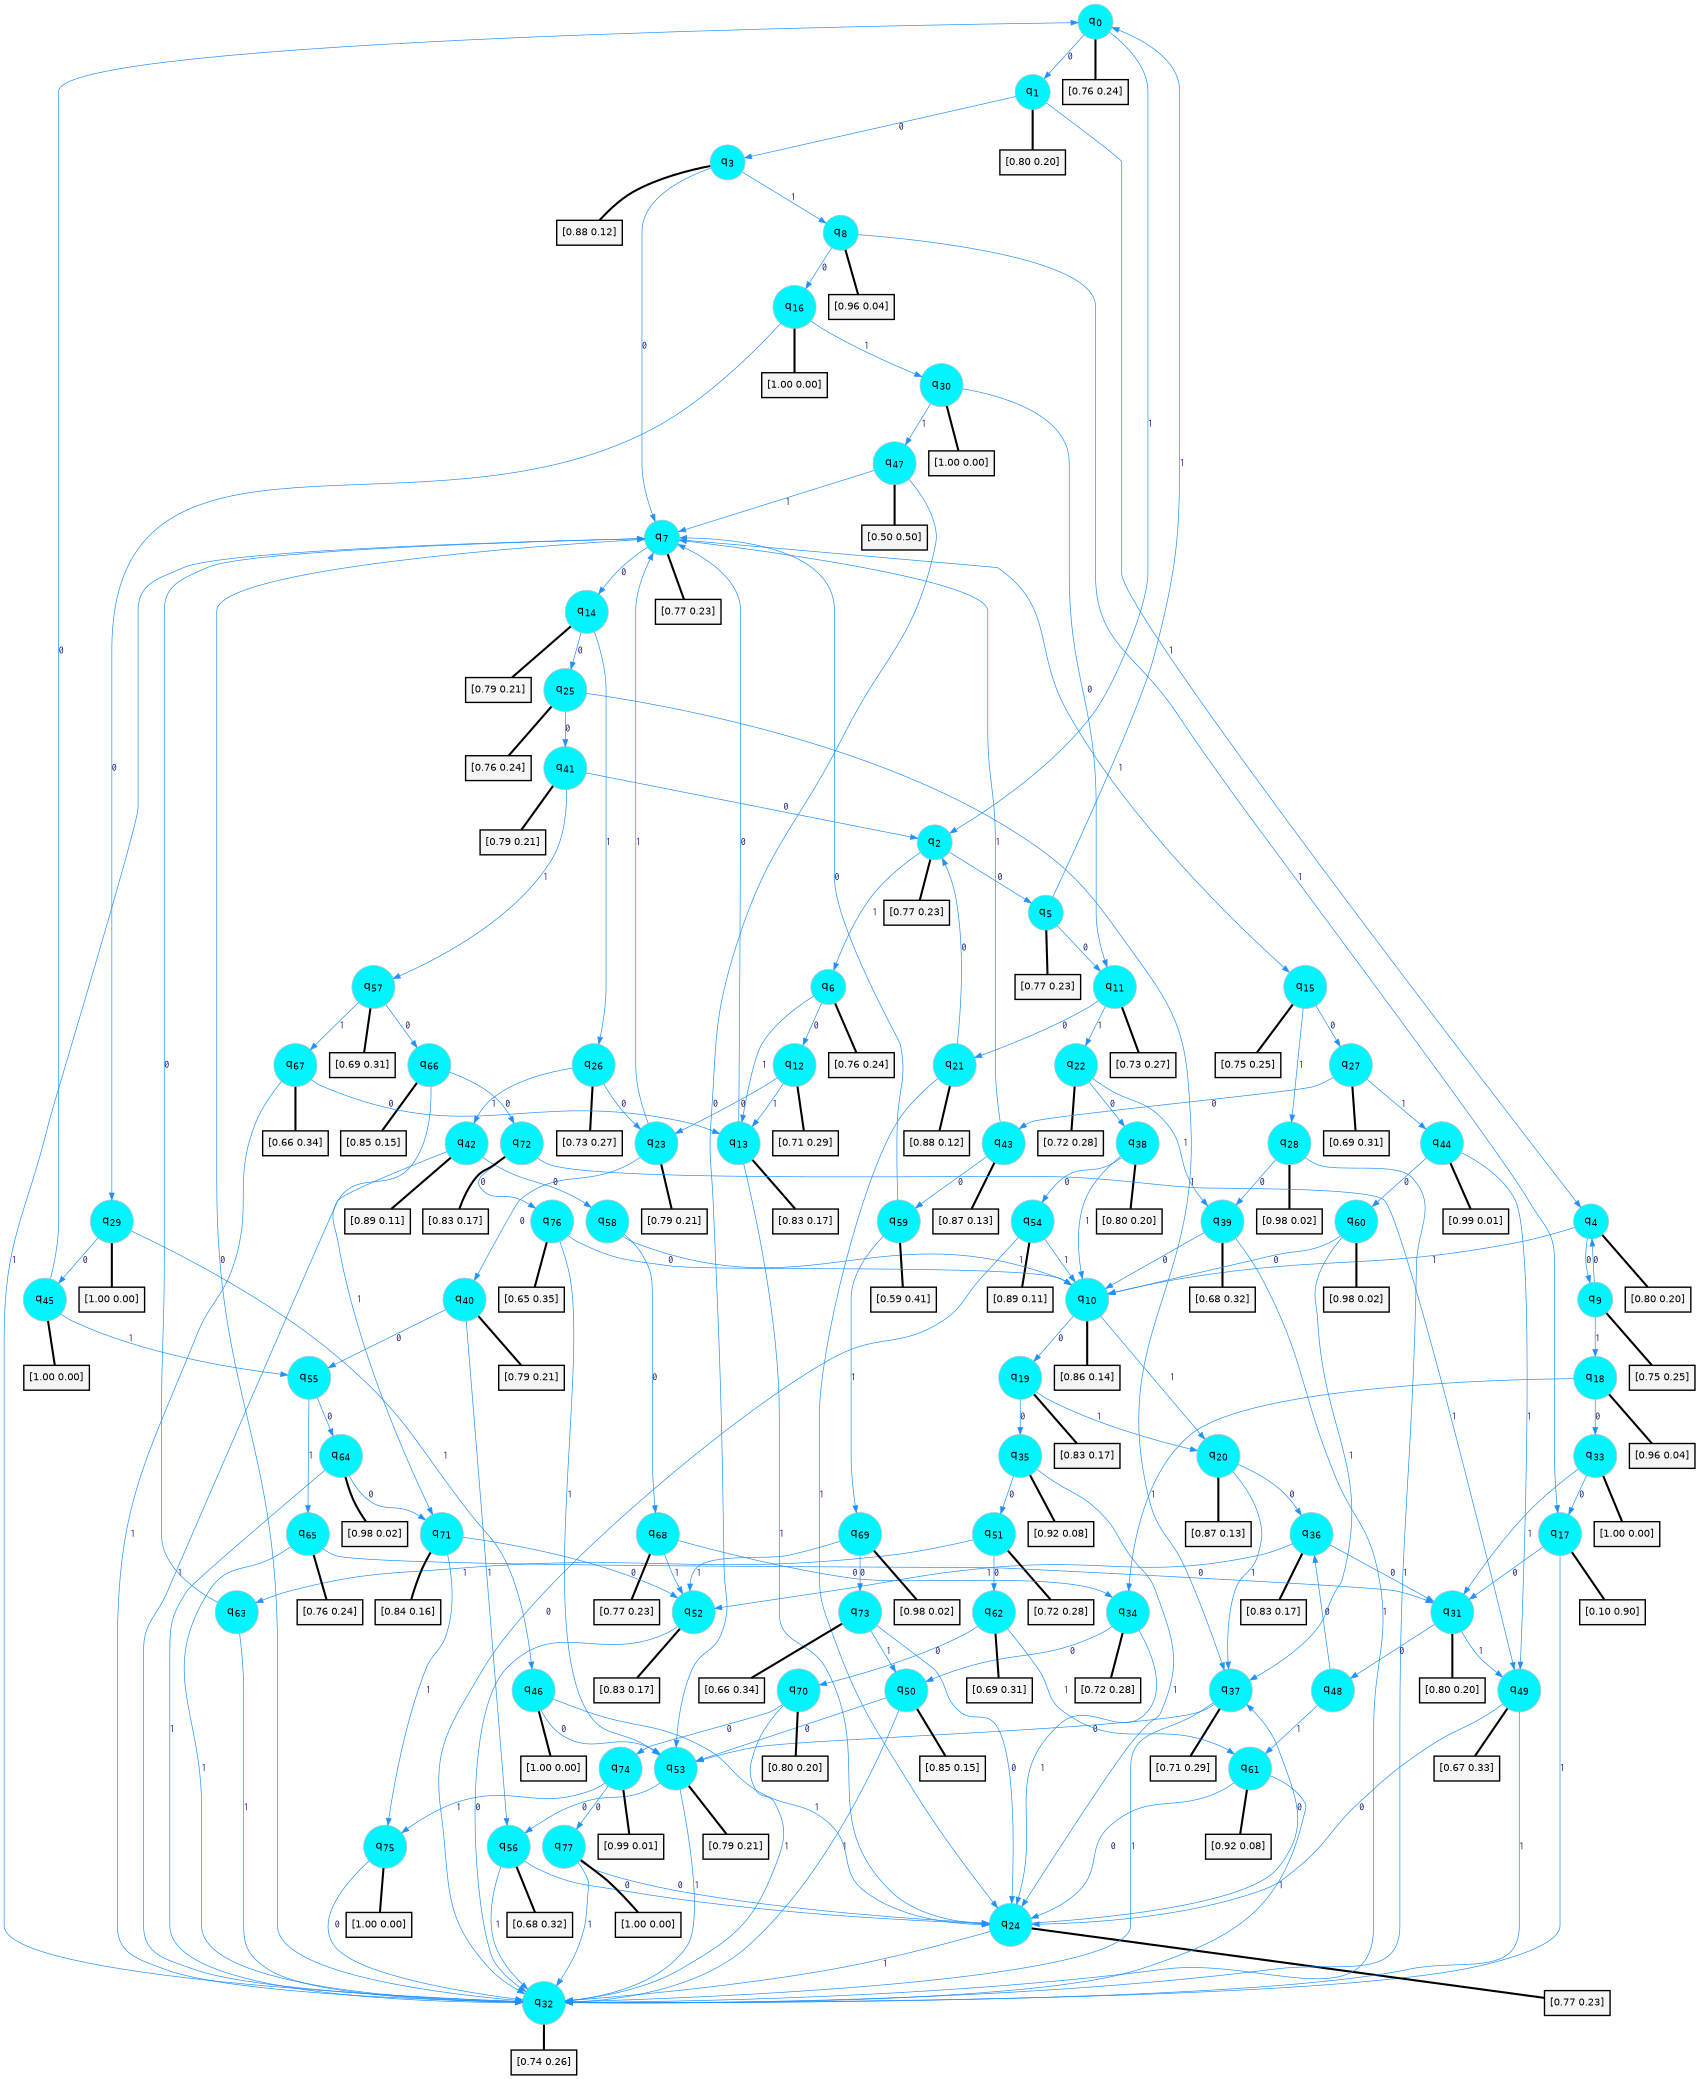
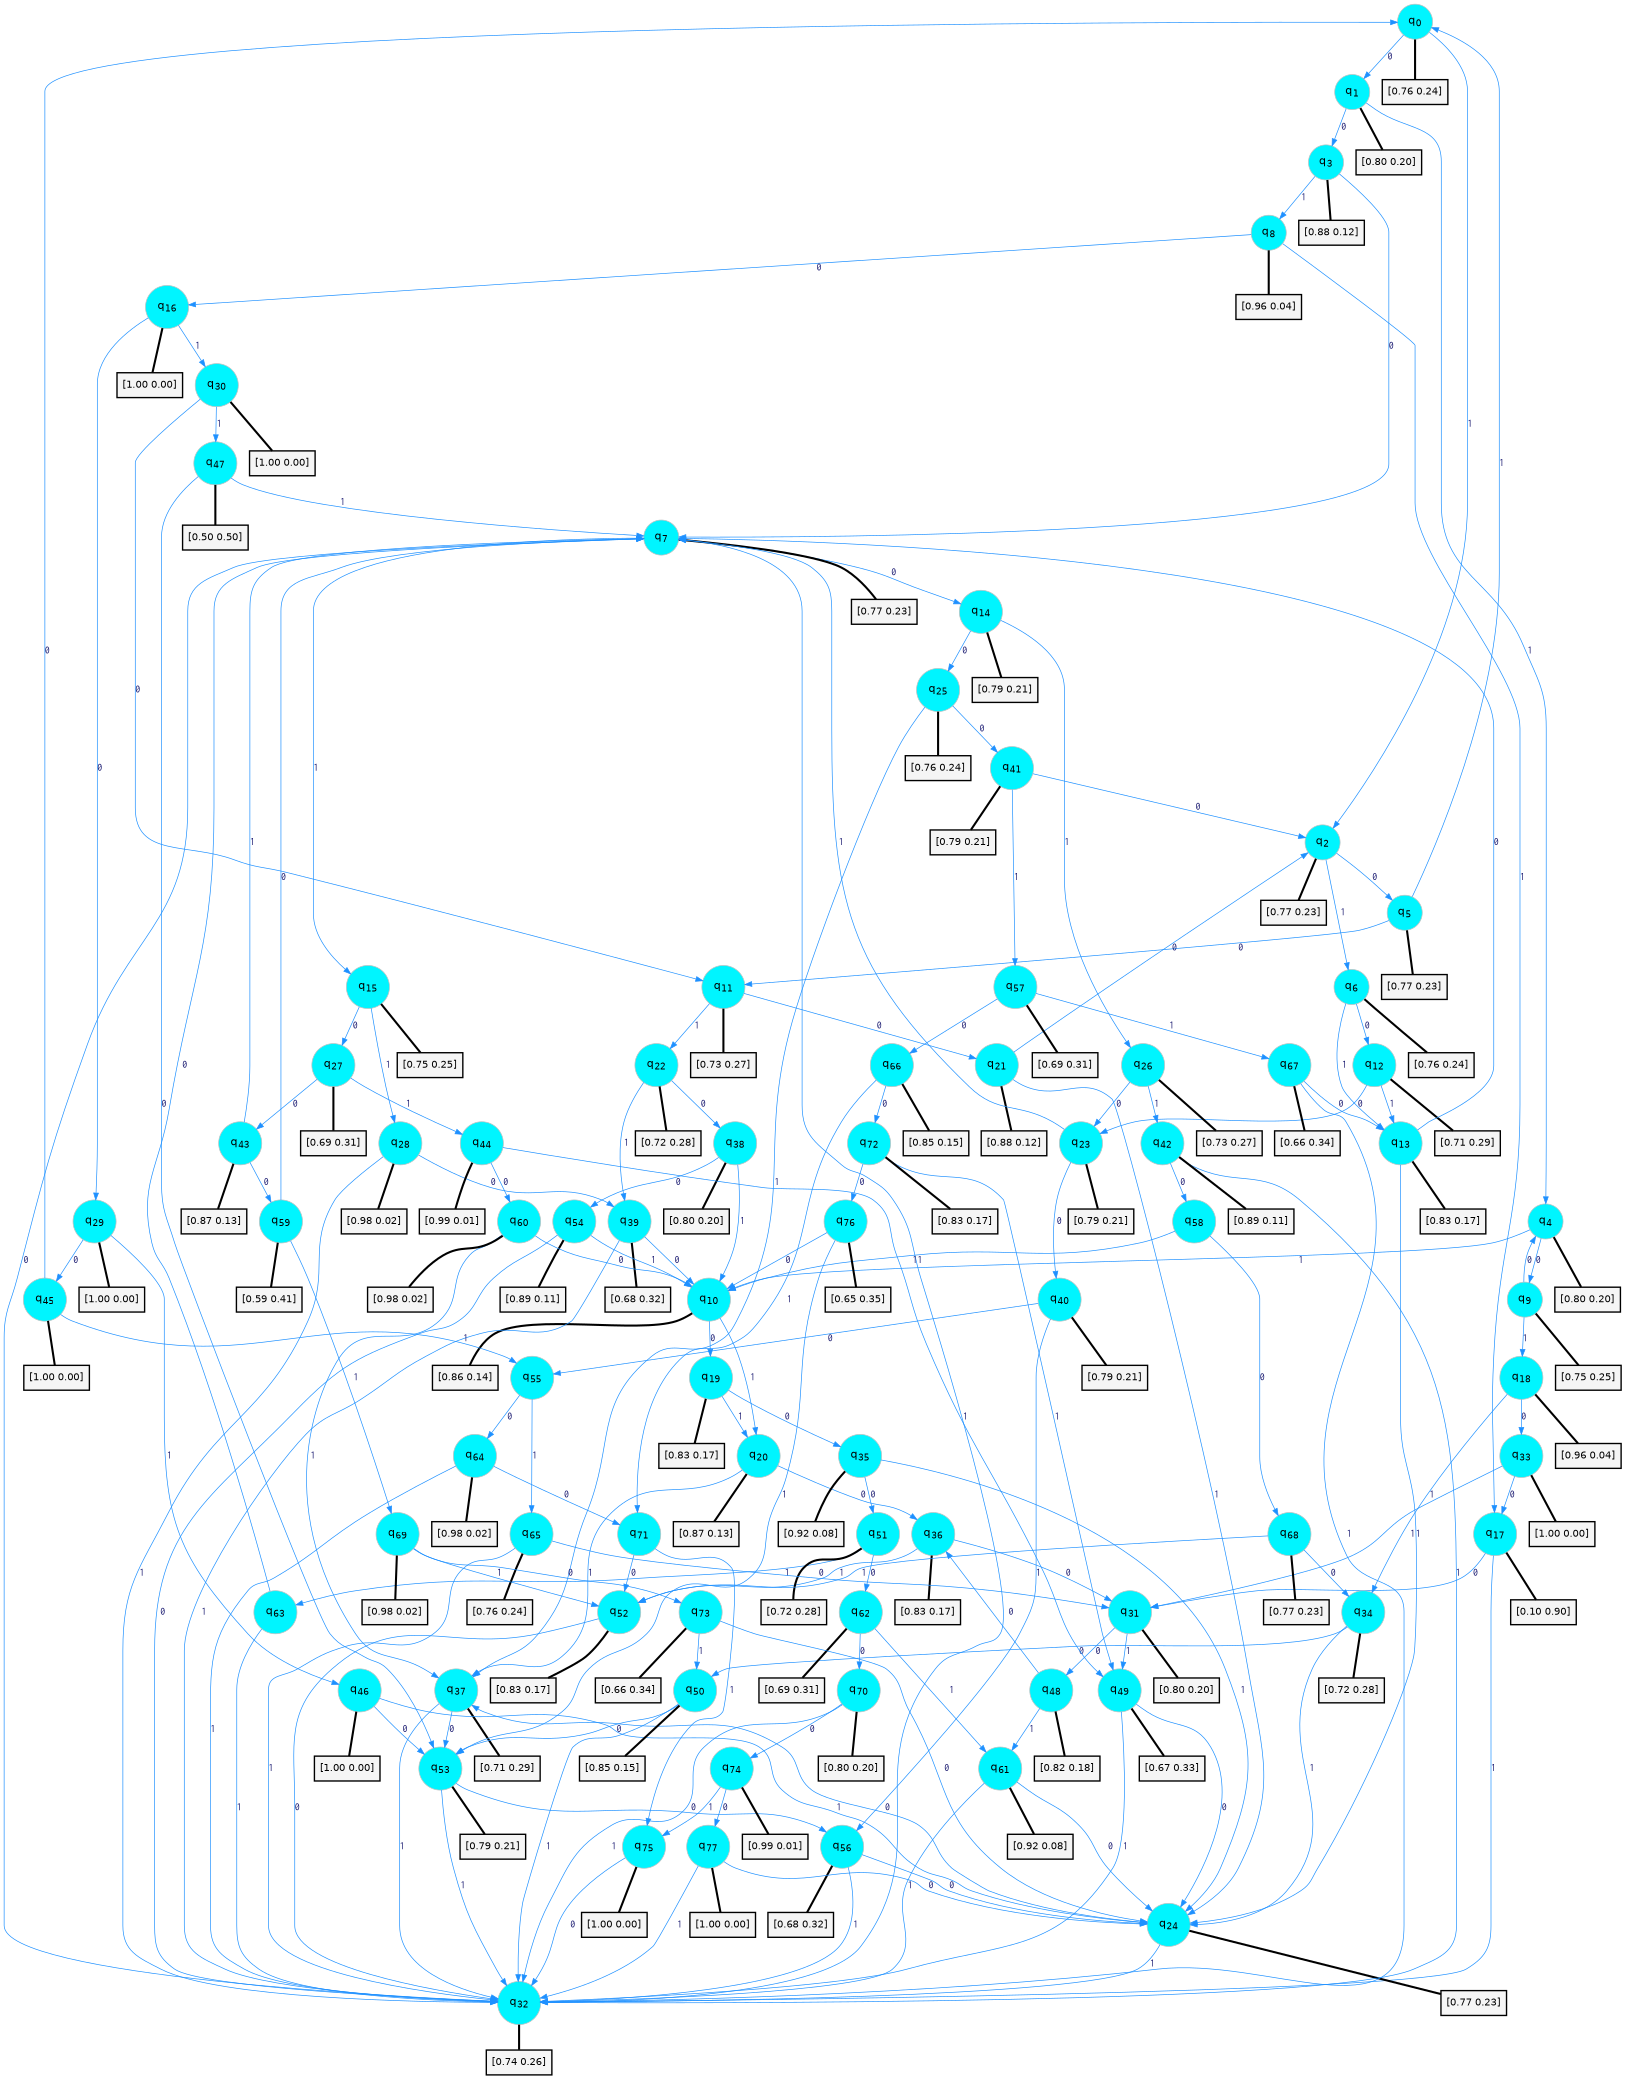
node "[0.84 0.16]": removed
node "[0.82 0.18]": added
